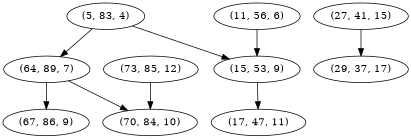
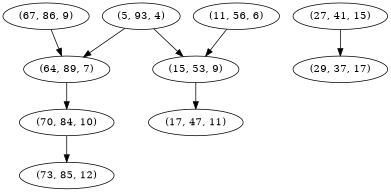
node "(5, 83, 4)": label "(5, 83, 4)" -> "(5, 93, 4)"
edge "(64, 89, 7)" -> "(67, 86, 9)": reversed
edge "(73, 85, 12)" -> "(70, 84, 10)": reversed
